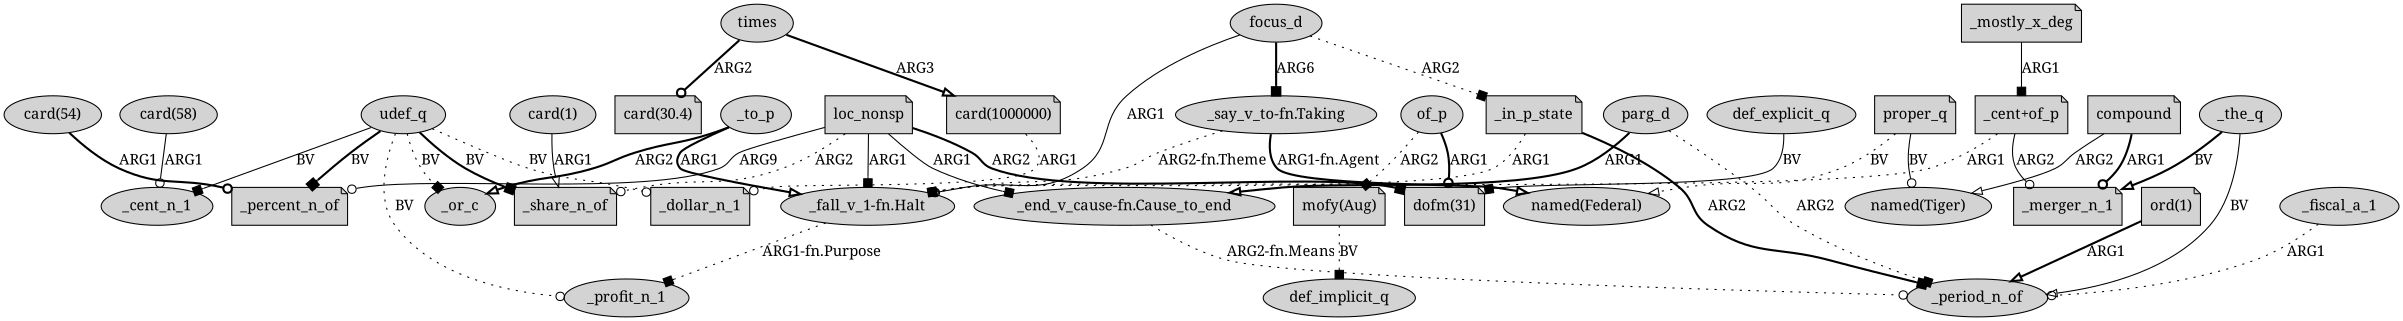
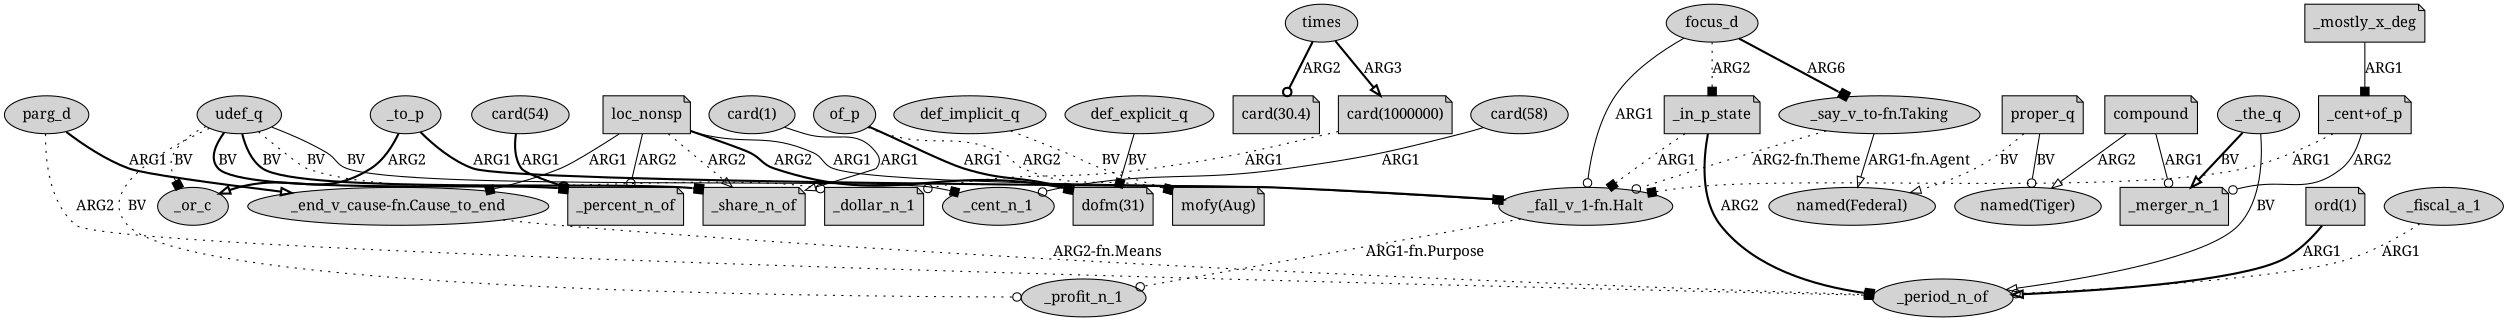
edge "compound" -> "_merger_n_1": style bold -> solid
edge "loc_nonsp" -> "_percent_n_of": label "ARG9" -> "ARG2"
edge "loc_nonsp" -> "_share_n_of": arrowhead odot -> onormal
edge "_say_v_to-fn.Taking" -> "named(Federal)": style bold -> solid
edge "mofy(Aug)" -> "def_implicit_q": reversed
edge "_fall_v_1-fn.Halt" -> "_profit_n_1": arrowhead box -> odot
